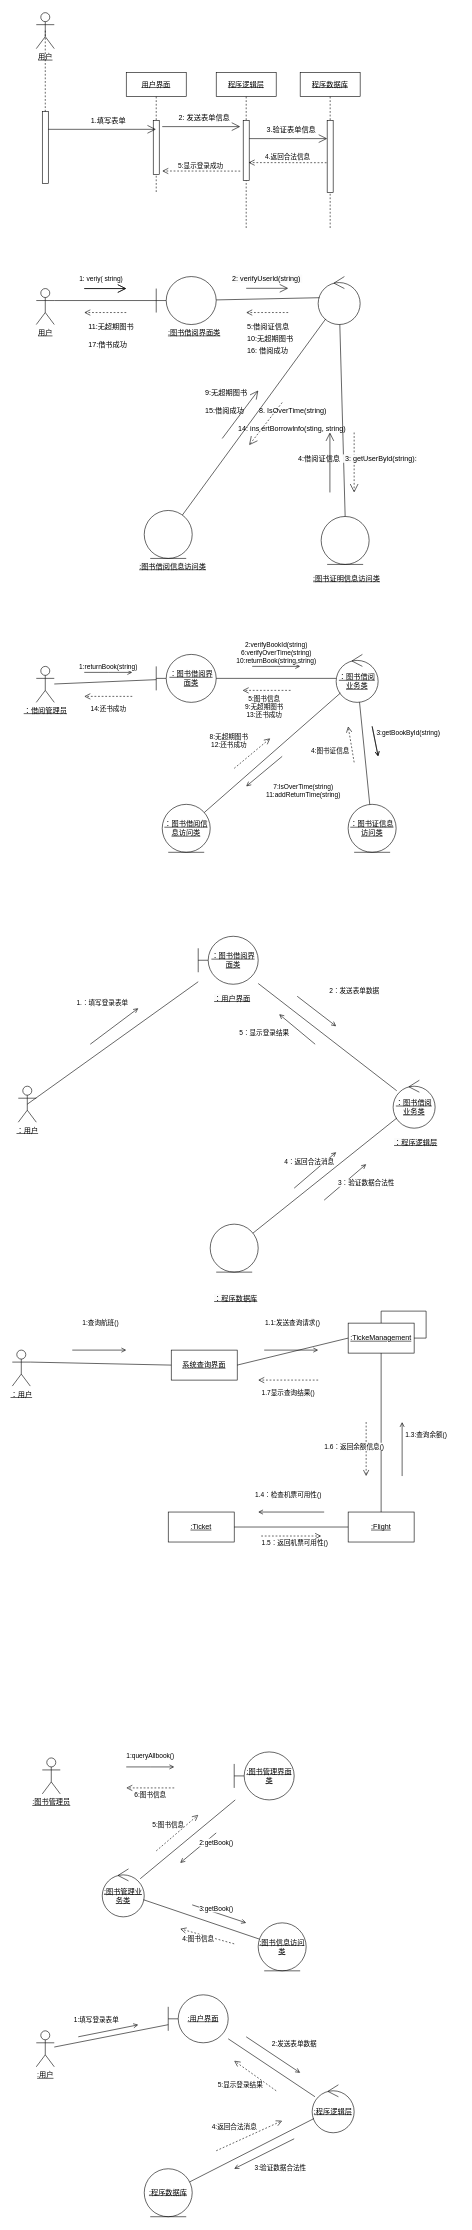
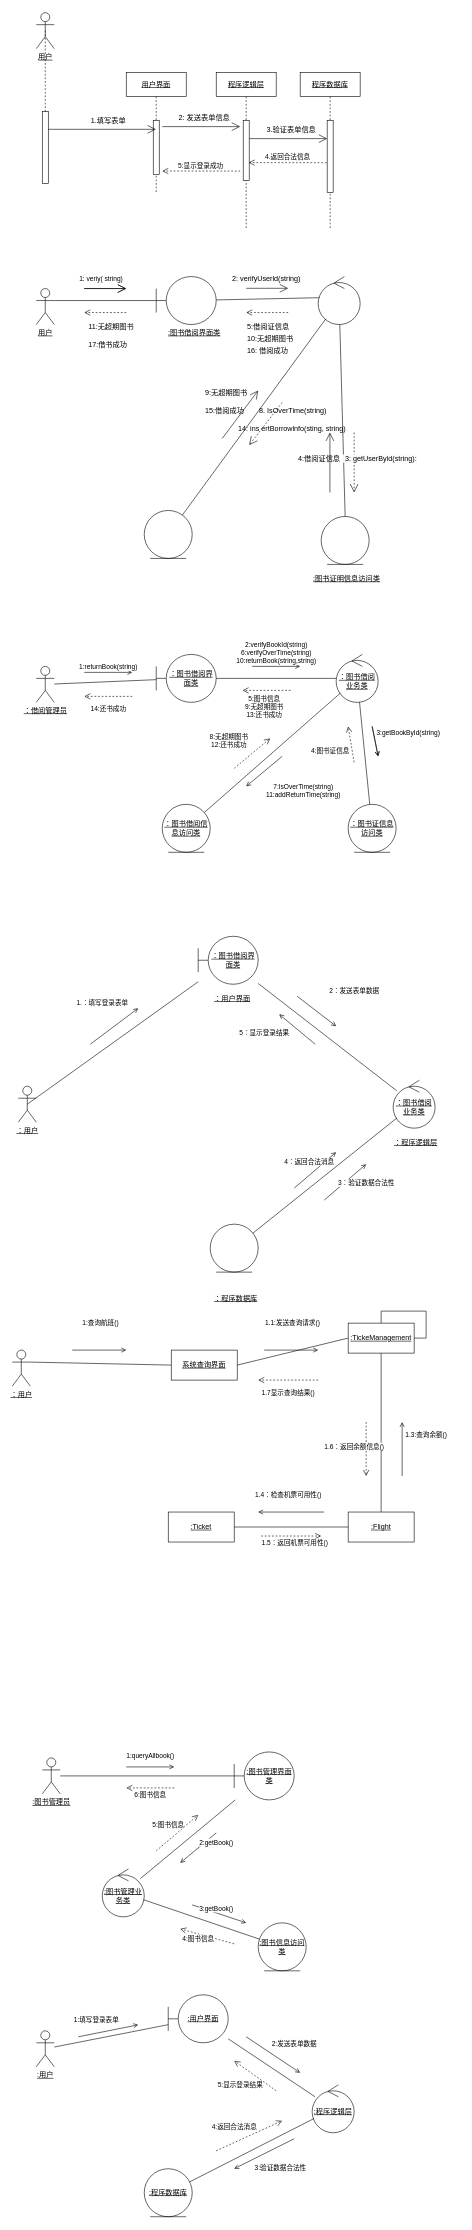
node ":图书借阅信息访问类": removed
edge ":图书管理员" -- ":图书管理界面类": added
